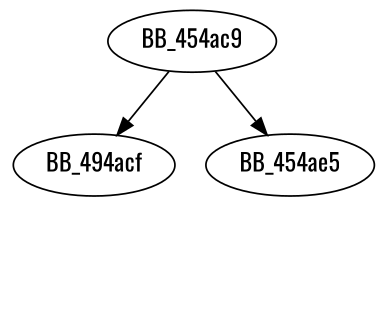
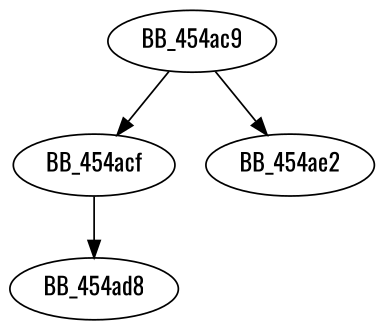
node "BB_494acf": label "BB_494acf" -> "BB_454acf"
node "BB_454ae5": label "BB_454ae5" -> "BB_454ae2"
node "BB_454ad8": added
